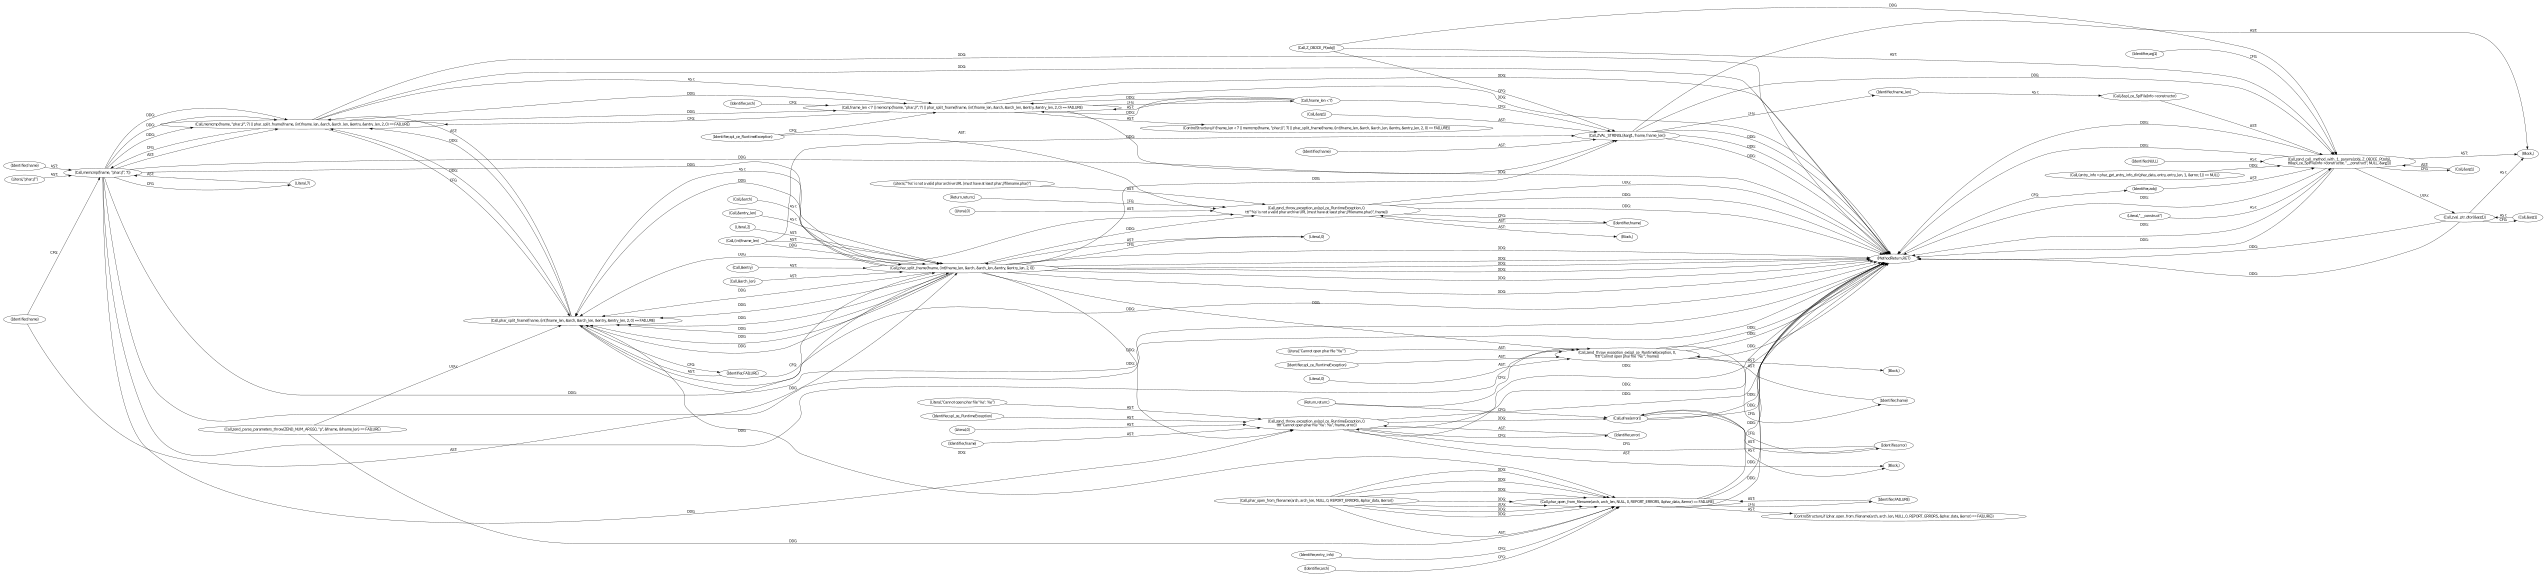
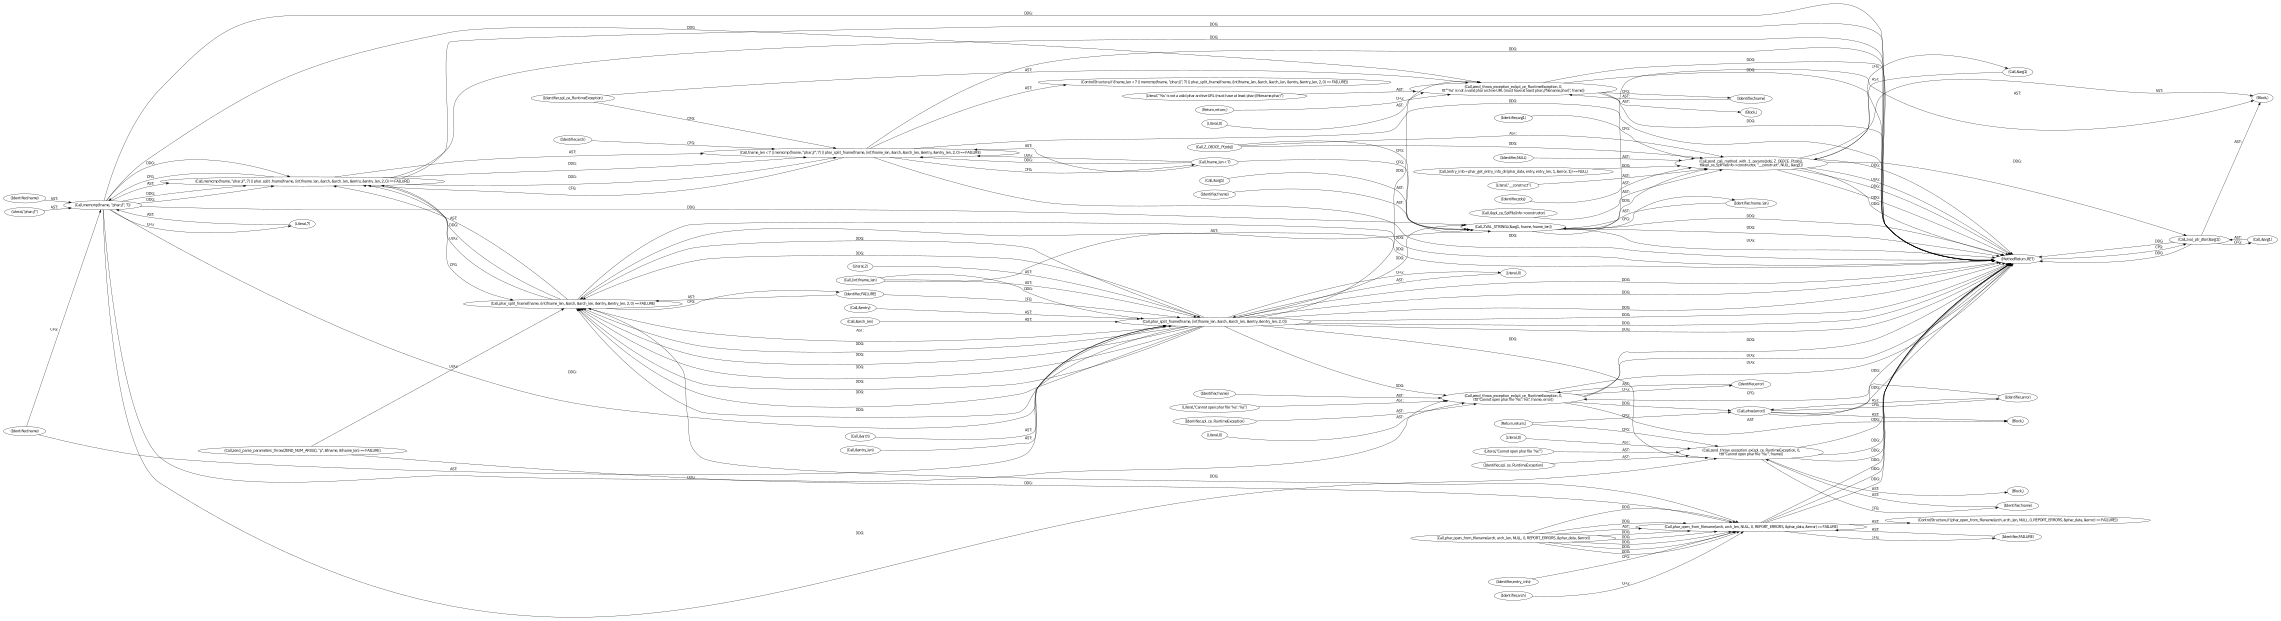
edge "(Identifier,fname_len)" -> "(Call,&spl_ce_SplFileInfo->constructor)": now "(Identifier,fname_len)" -> "(Call,ZVAL_STRINGL(&arg1, fname, fname_len))"
edge "(Call,(int)fname_len)" -> "(Call,ZVAL_STRINGL(&arg1, fname, fname_len))": label "DDG: " -> "AST: "
edge "(MethodReturn,RET)" -> "(Identifier,zobj)": now "(MethodReturn,RET)" -> "(Call,zval_ptr_dtor(&arg1))"
